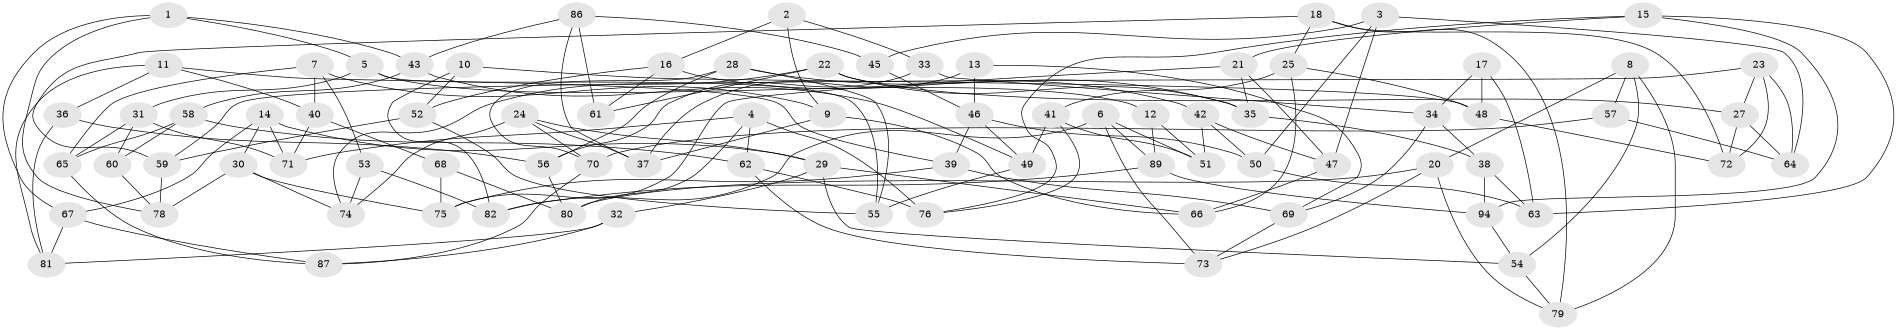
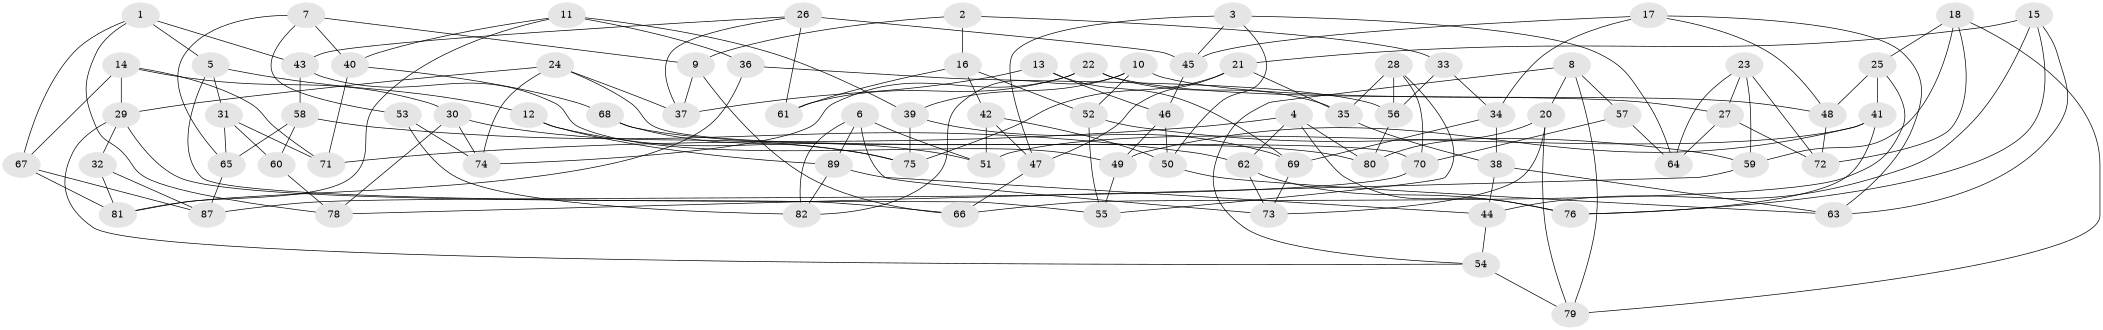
node "86": label "86" -> "26"
edge "17" -- "45": added
edge "46" -- "39": now "10" -- "39"
node "94": label "94" -> "44"
